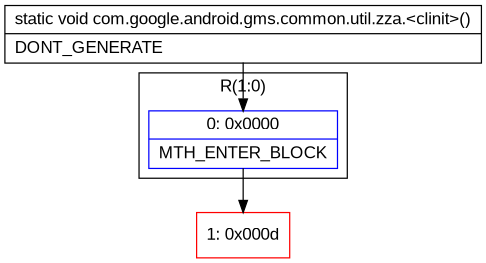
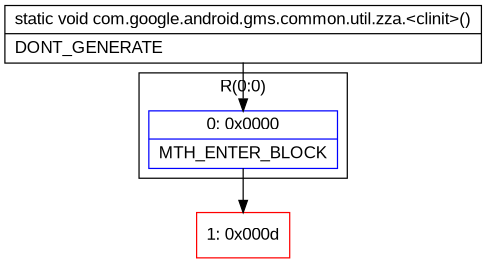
cluster "R(1:0)": label "R(1:0)" -> "R(0:0)"
